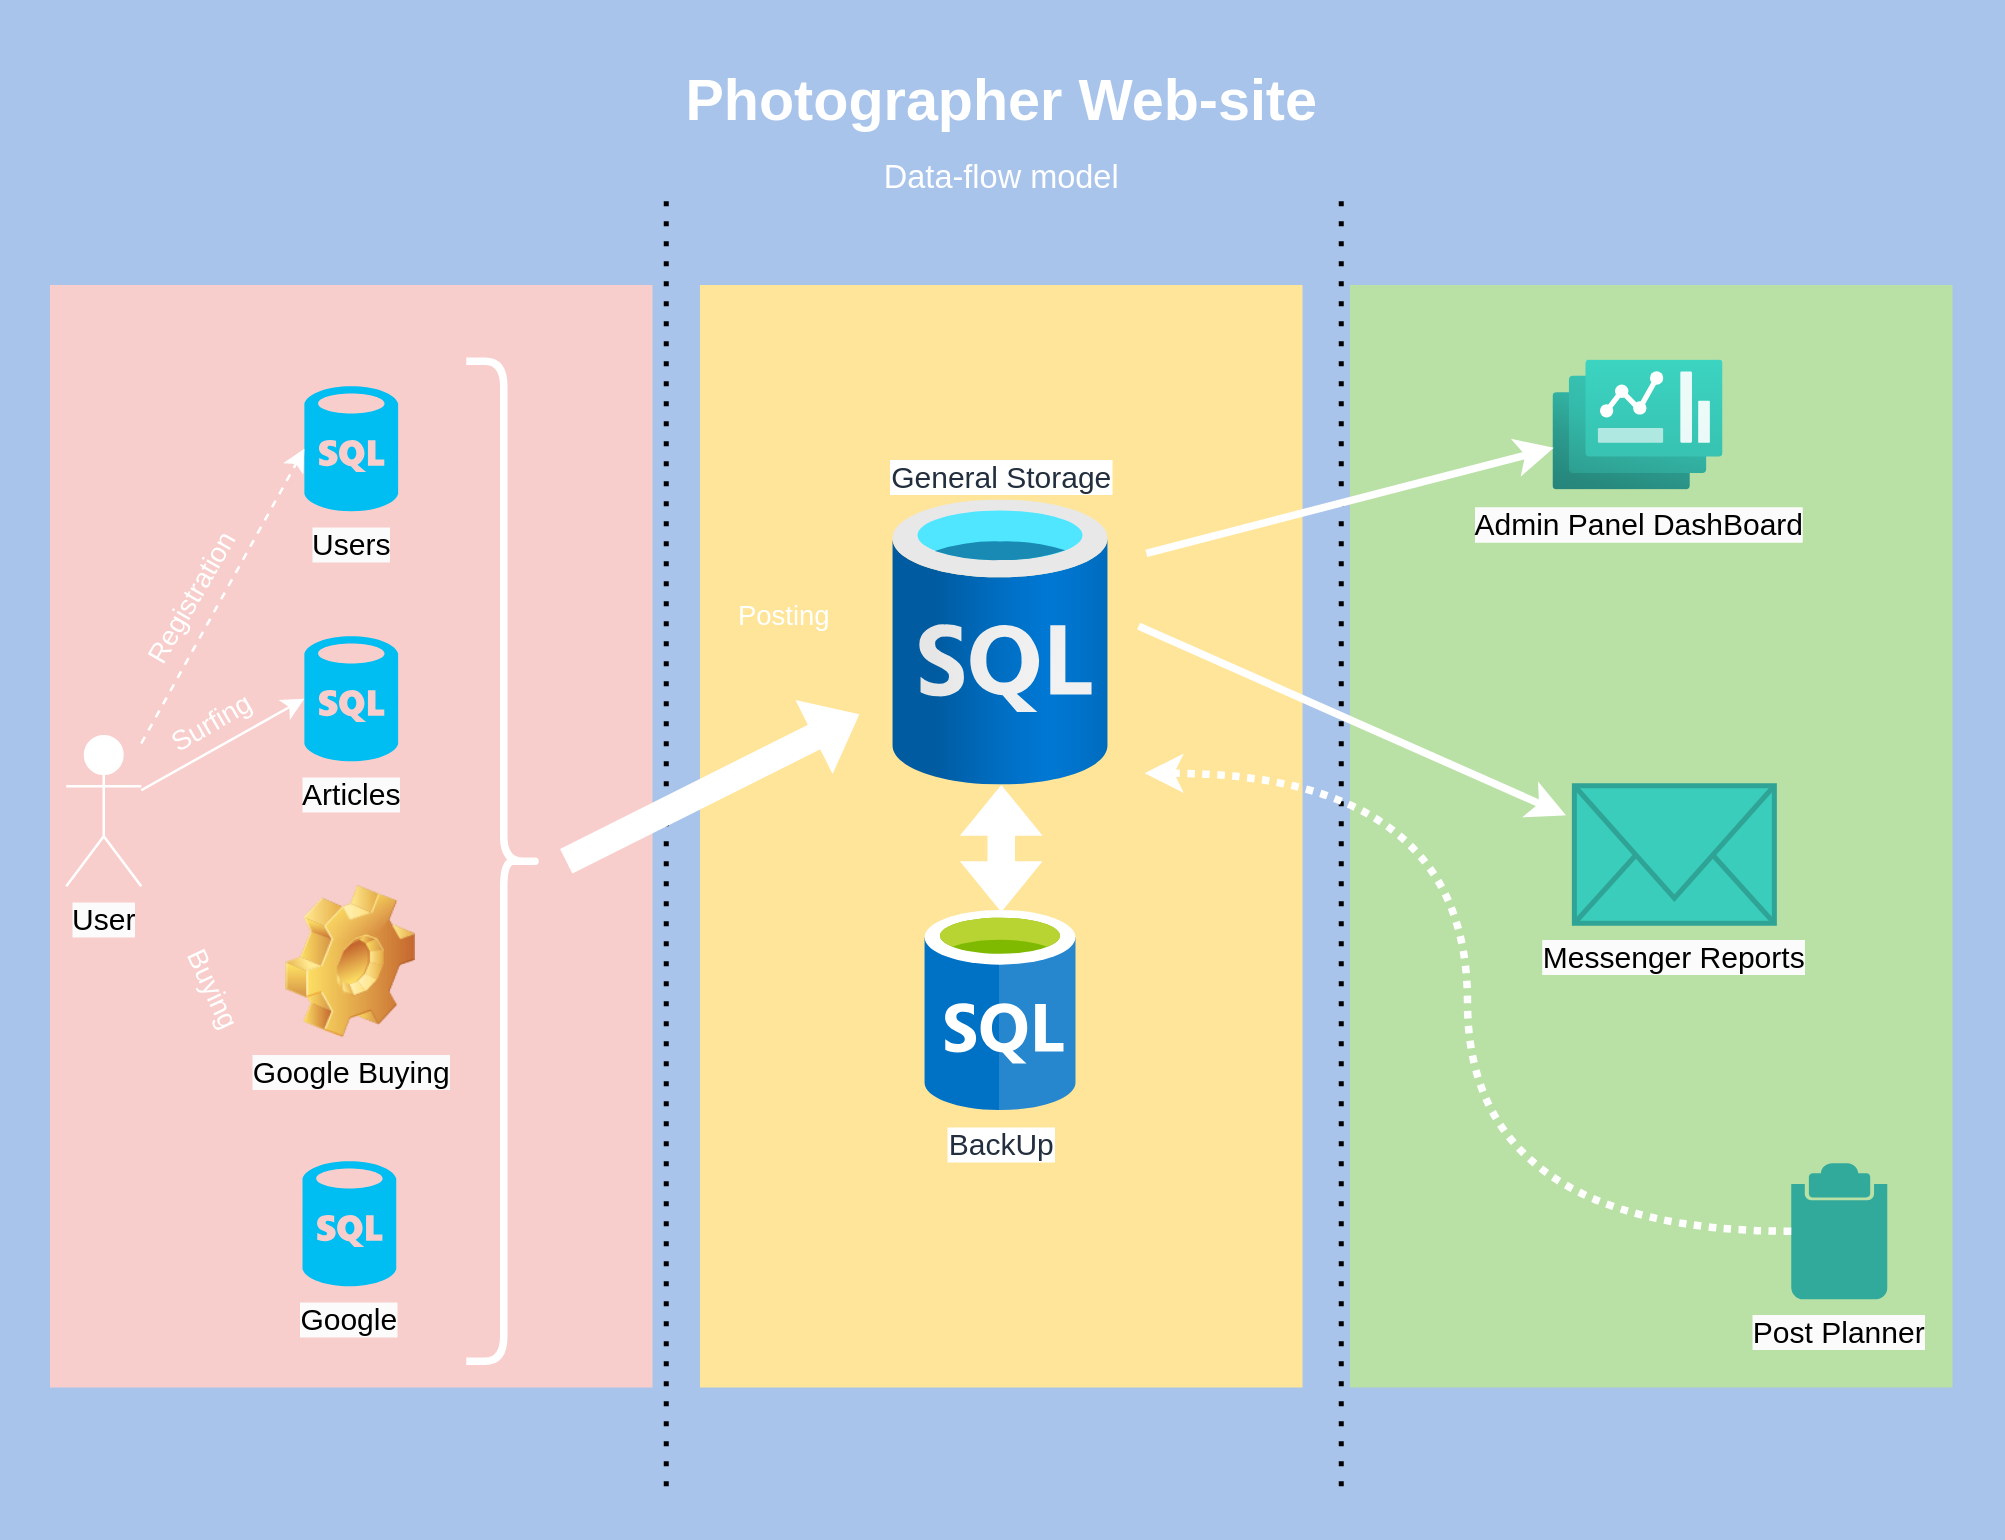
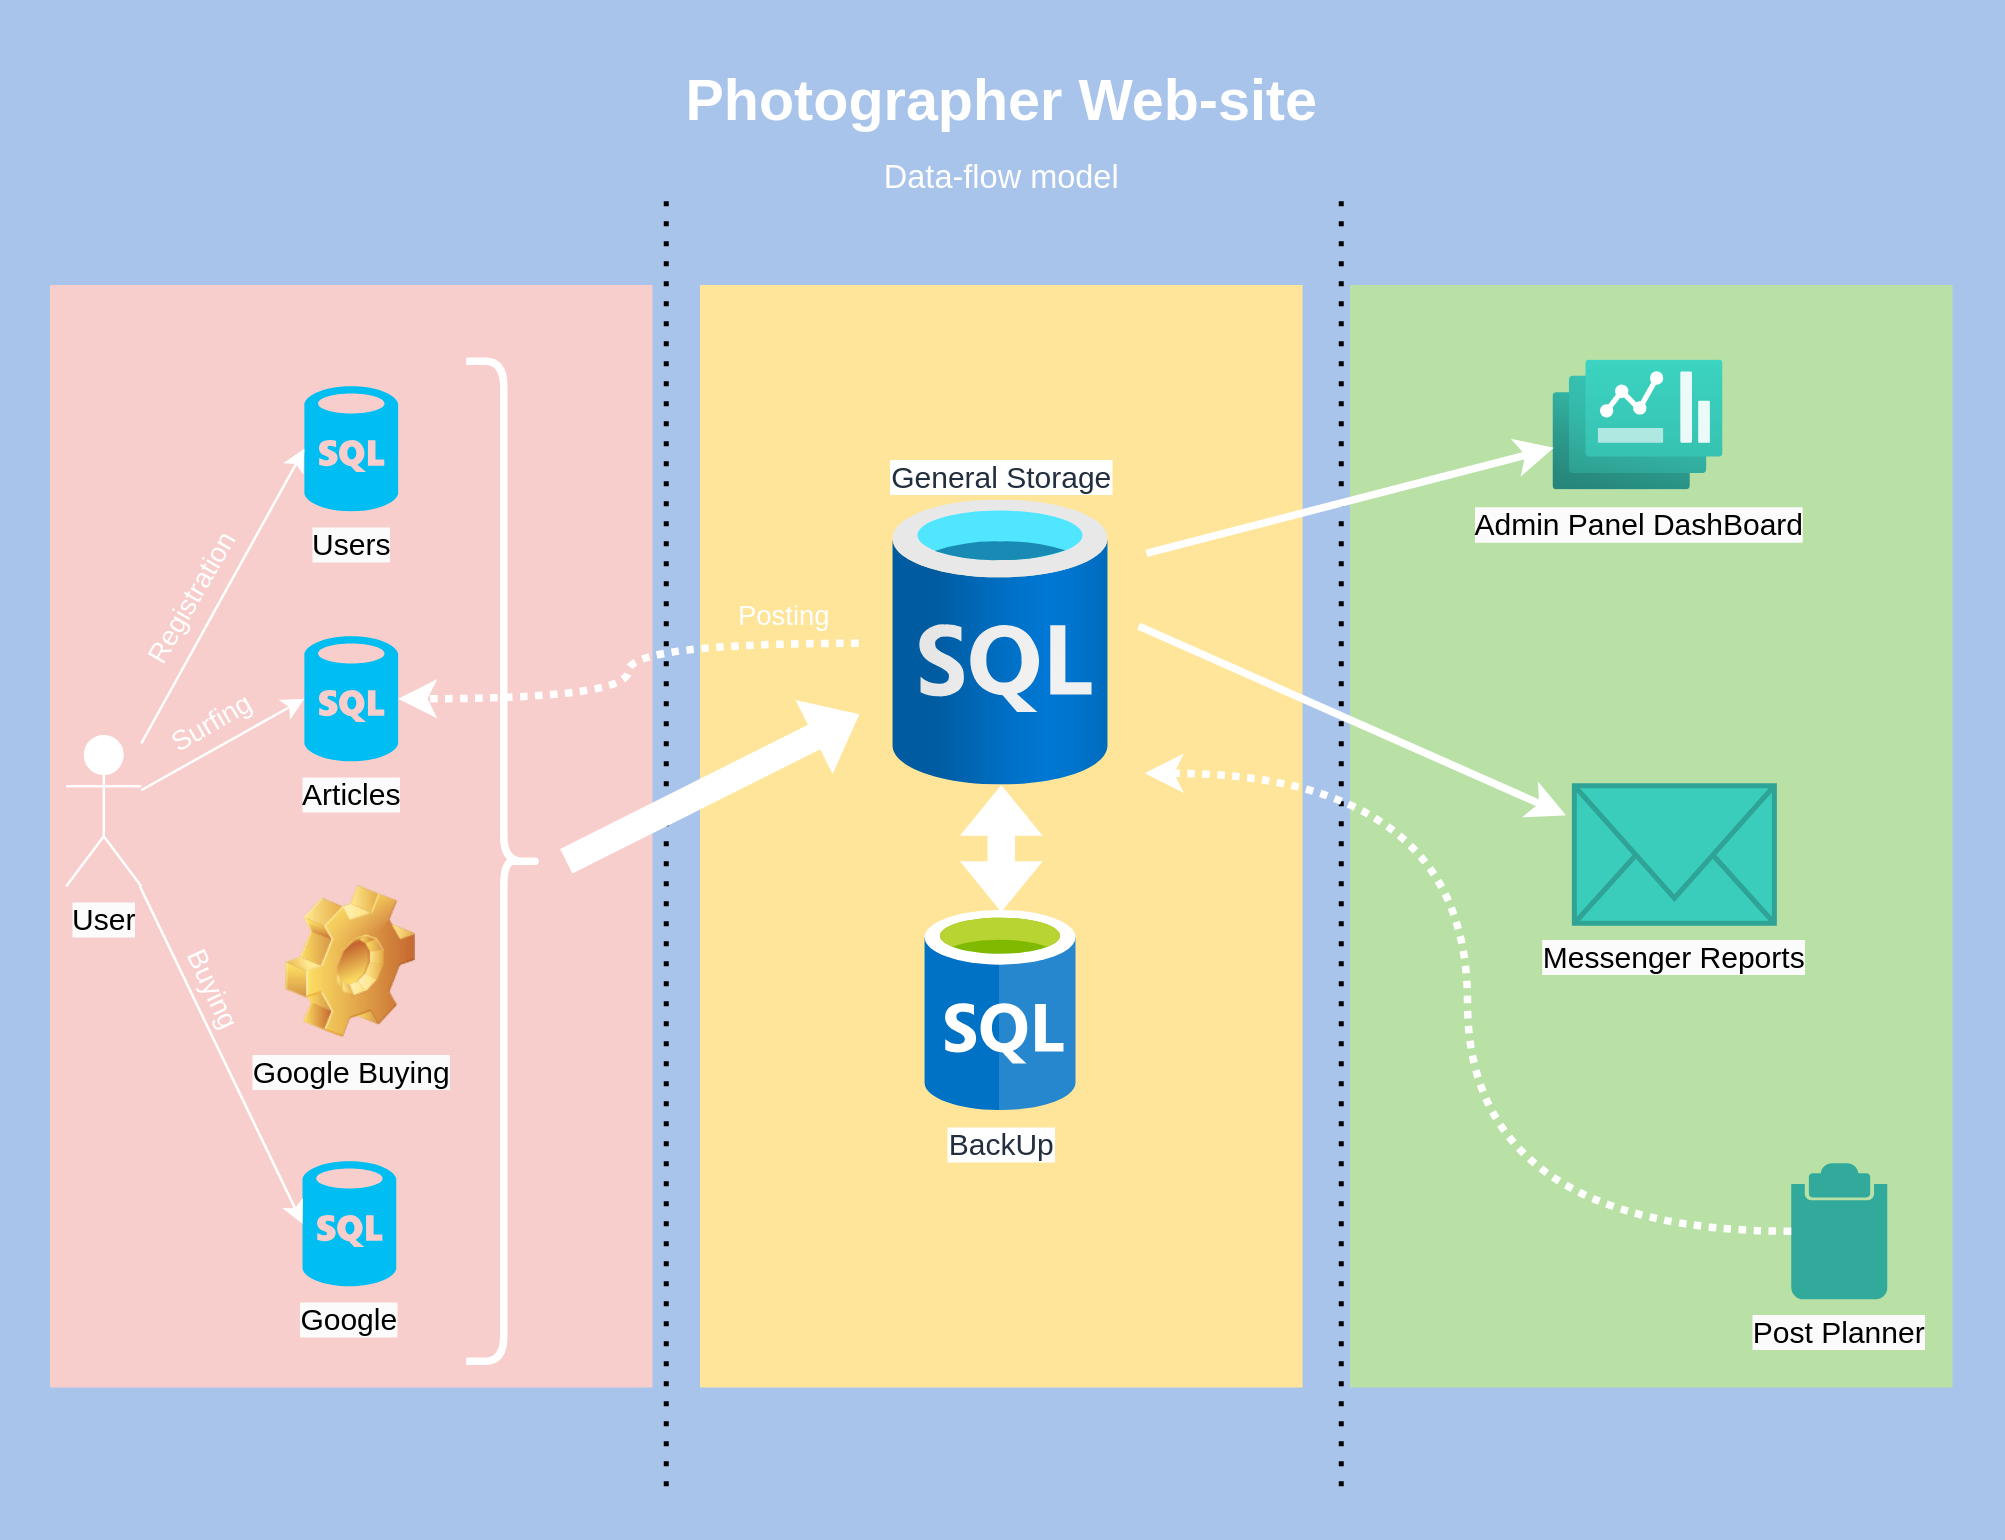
edge "User" -> "Users": style dashed -> solid
edge "General Storage" -> "Articles": added
edge "User" -> "Google": added
